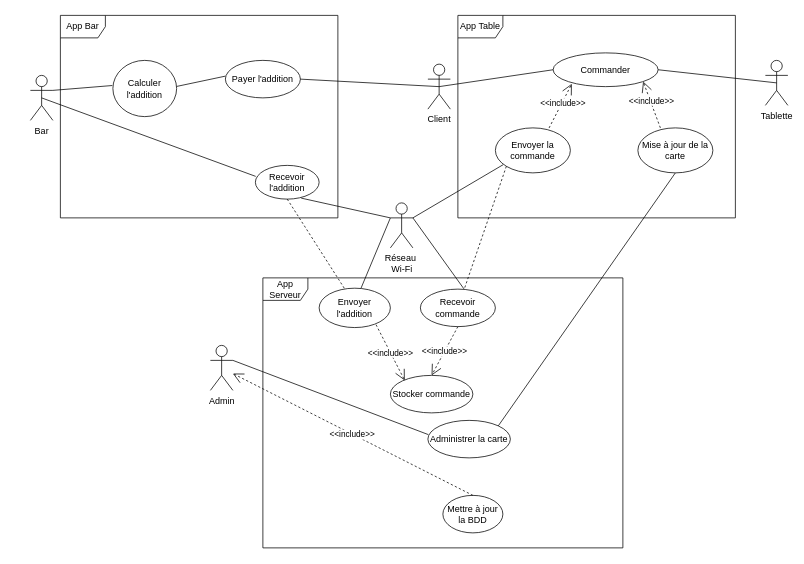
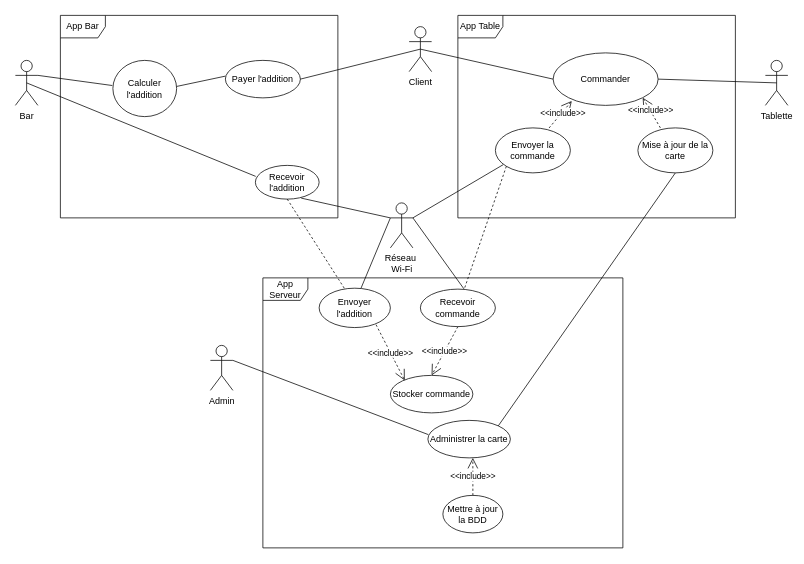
node "Commander": size 105x34 -> 105x53
node "Client": moved (439, 87) -> (420, 49)
node "Bar": moved (42, 98) -> (27, 83)
edge "Mettre à jour la BDD" -> "Admin": now "Mettre à jour la BDD" -> "Administrer la carte"
